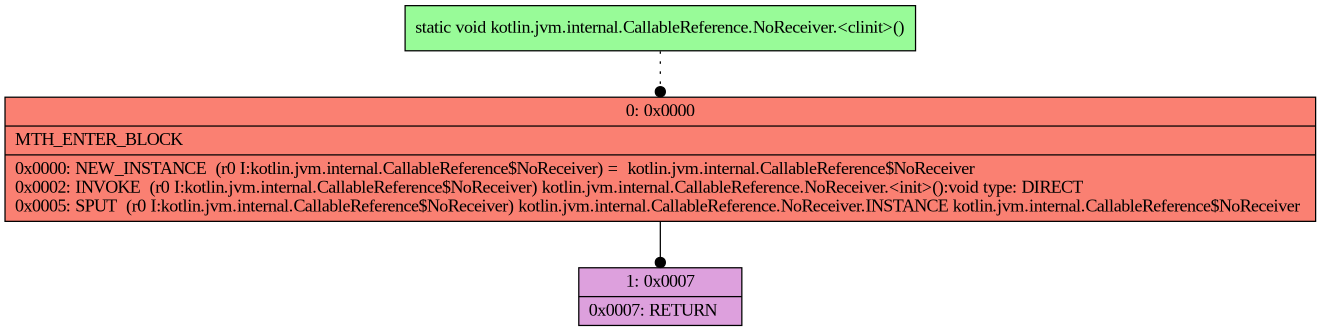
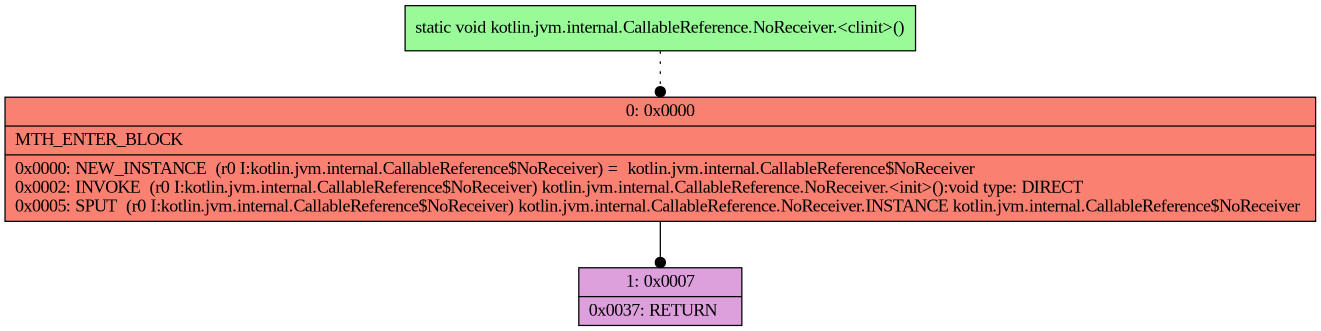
node "1: 0x0007": text "0x0007: RETURN" -> "0x0037: RETURN"
